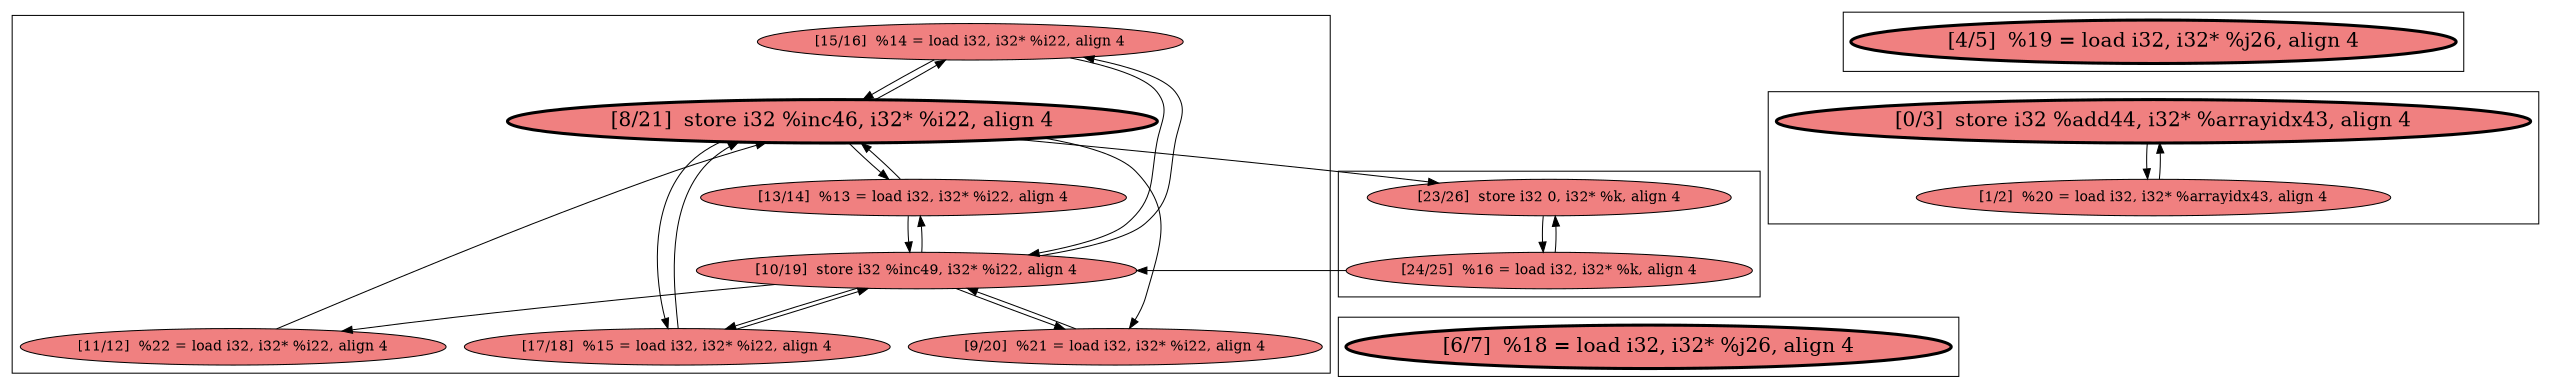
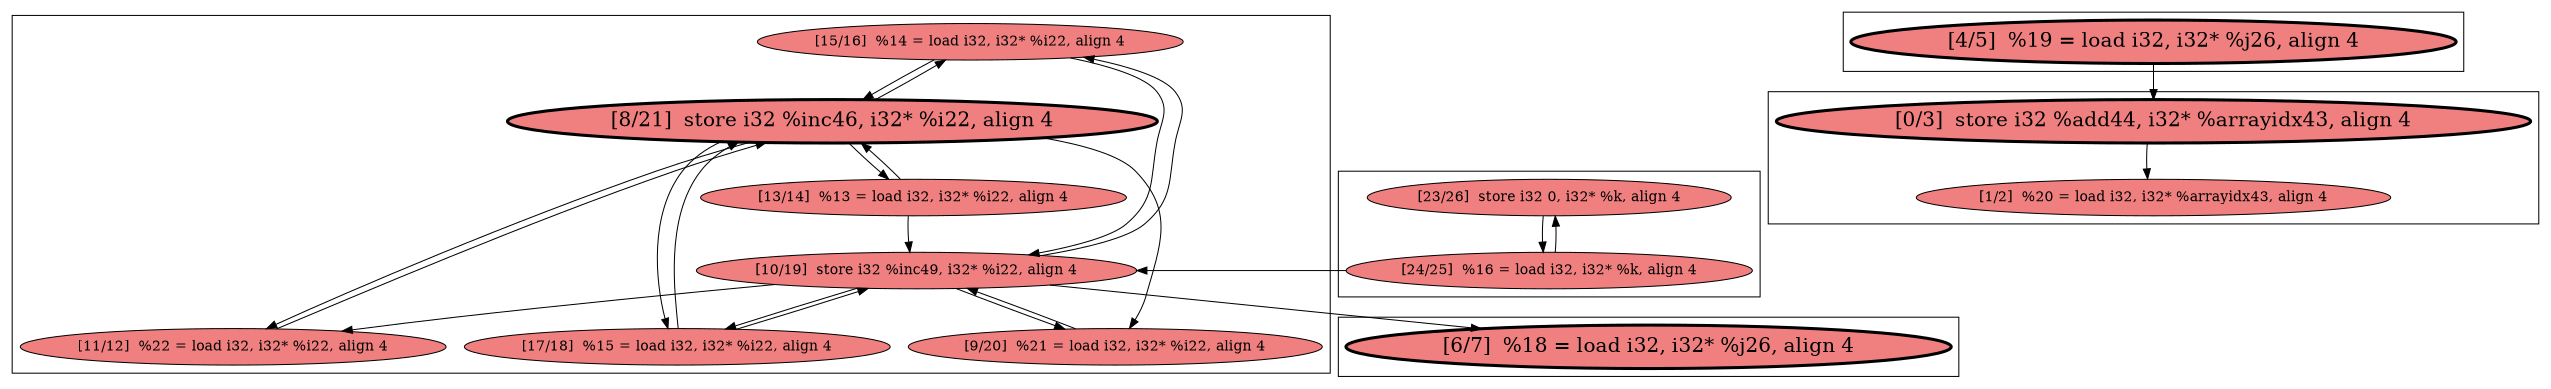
edge "[8/21]  store i32 %inc46, i32* %i22, align 4" -> "[23/26]  store i32 0, i32* %k, align 4": now "[8/21]  store i32 %inc46, i32* %i22, align 4" -> "[11/12]  %22 = load i32, i32* %i22, align 4"
edge "[1/2]  %20 = load i32, i32* %arrayidx43, align 4" -> "[0/3]  store i32 %add44, i32* %arrayidx43, align 4": now "[4/5]  %19 = load i32, i32* %j26, align 4" -> "[0/3]  store i32 %add44, i32* %arrayidx43, align 4"
edge "[10/19]  store i32 %inc49, i32* %i22, align 4" -> "[13/14]  %13 = load i32, i32* %i22, align 4": now "[10/19]  store i32 %inc49, i32* %i22, align 4" -> "[6/7]  %18 = load i32, i32* %j26, align 4"
